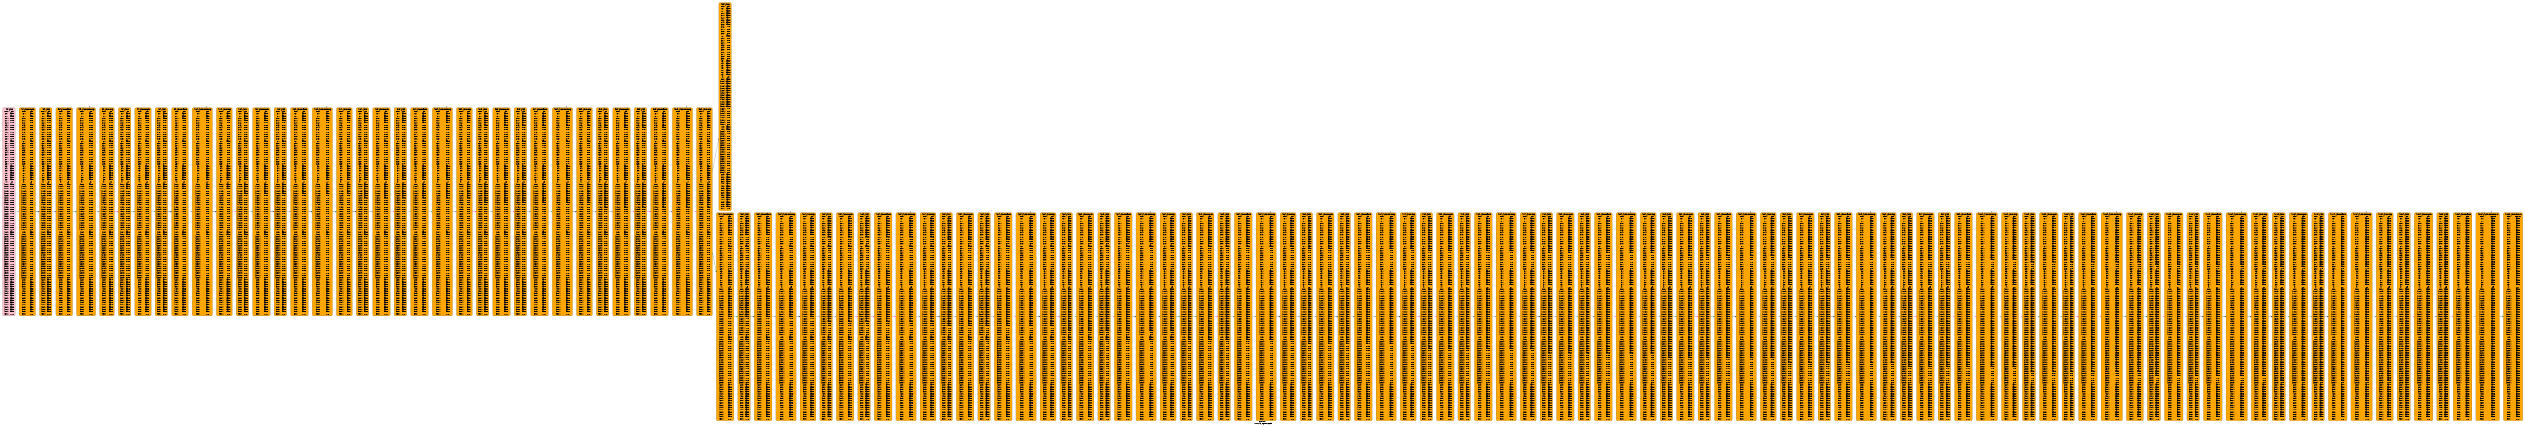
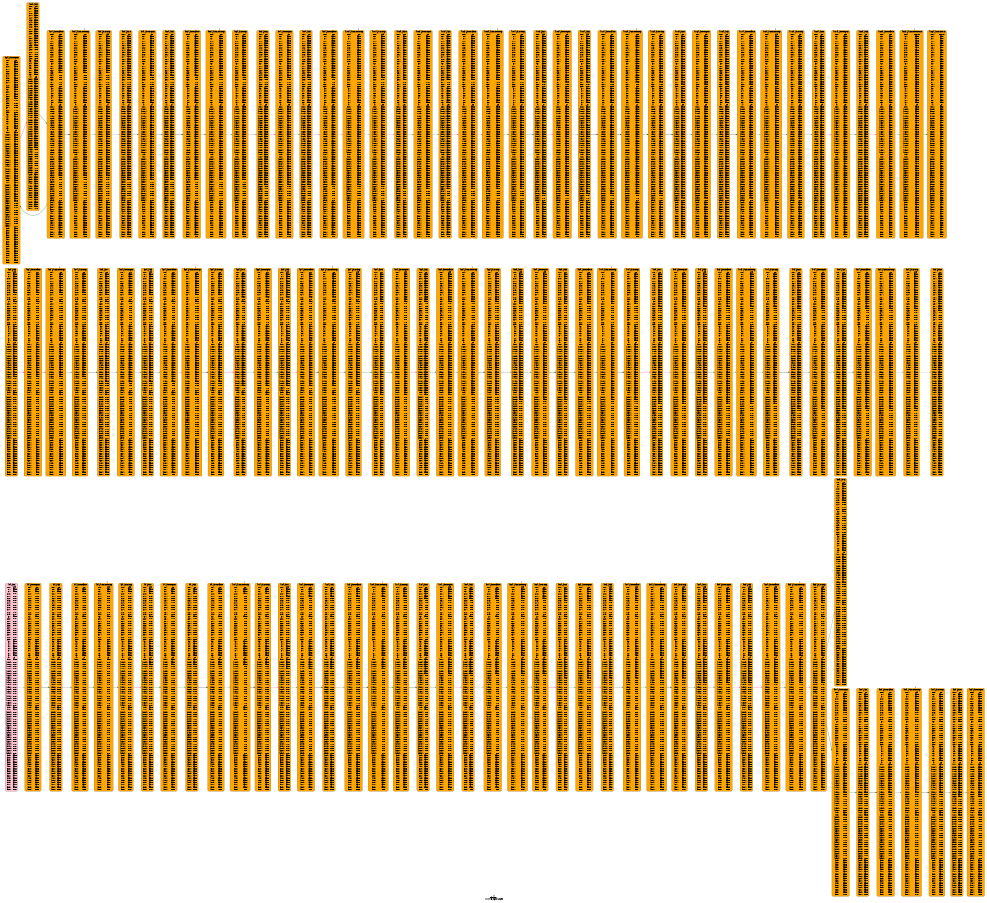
edge "[43] @DoorOpen" -> "[44] @CC": removed
edge "[84] @L23" -> "[85] @DoorOpen": now "[87] @DoorClose" -> "[85] @DoorOpen"
